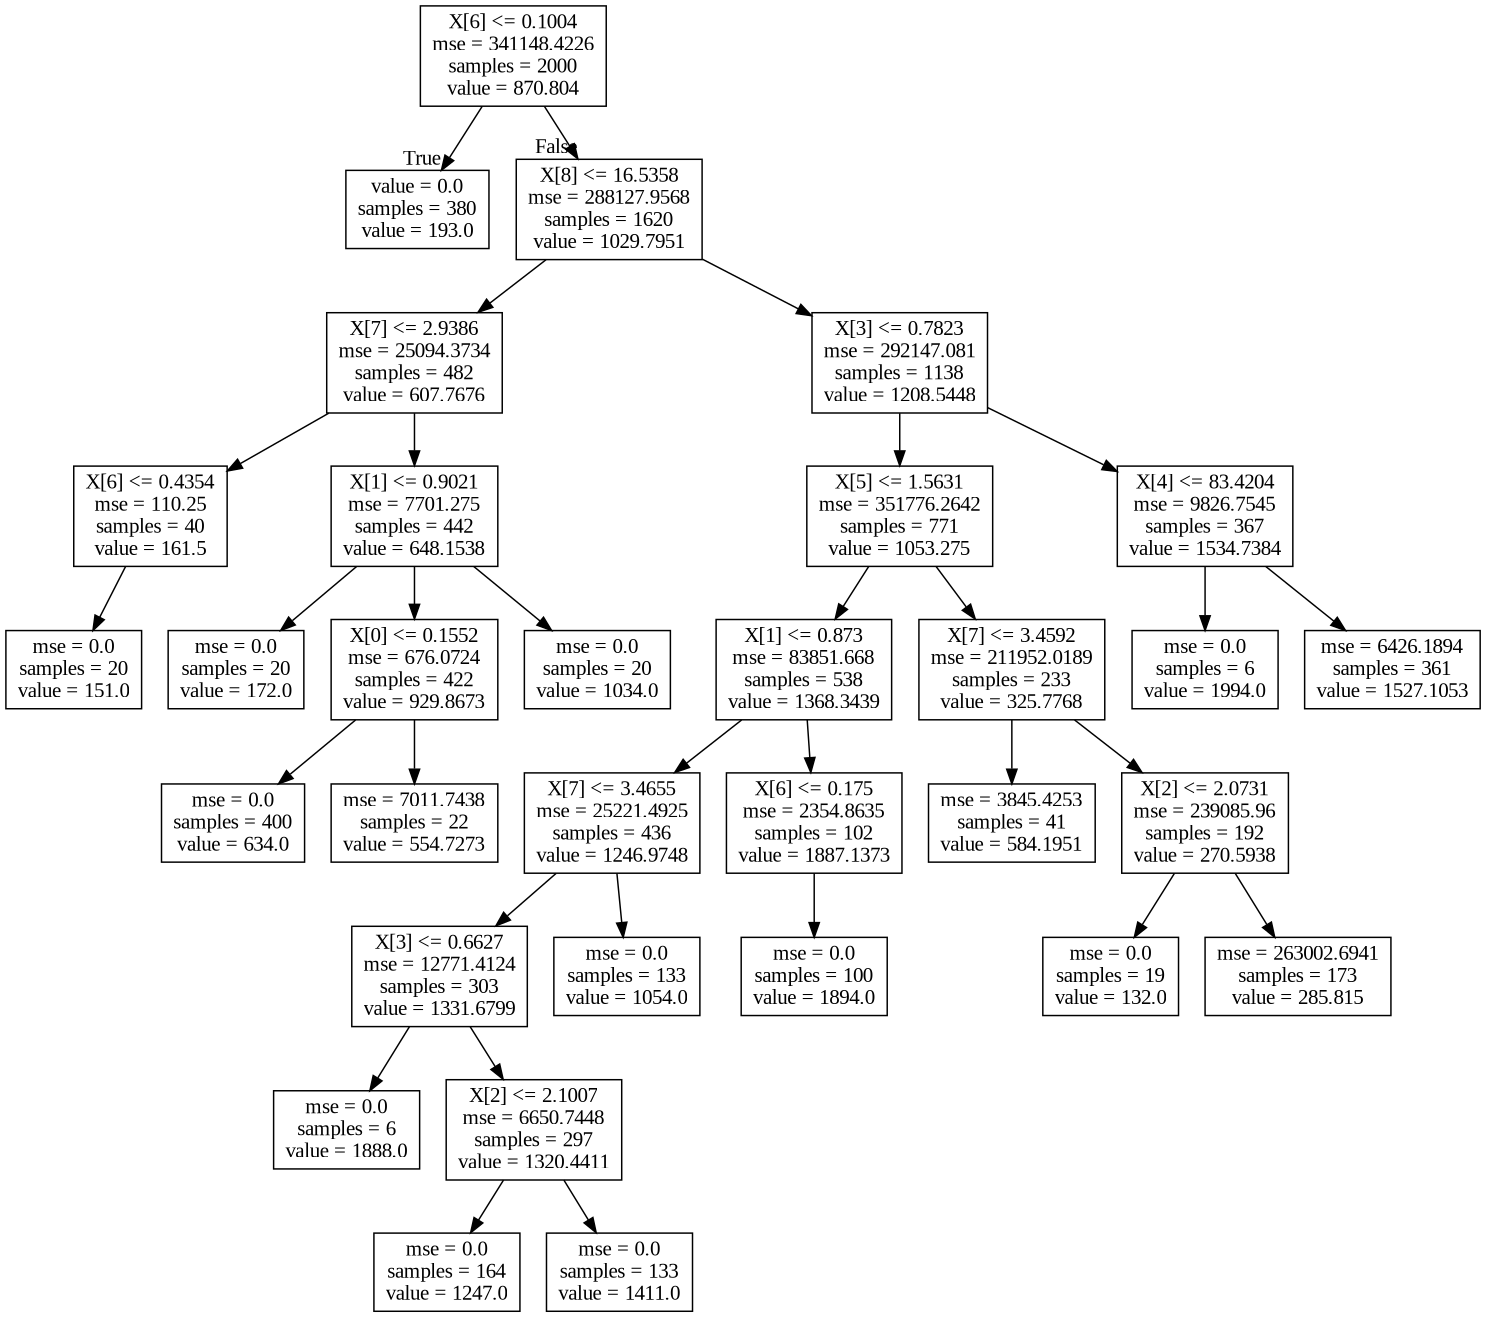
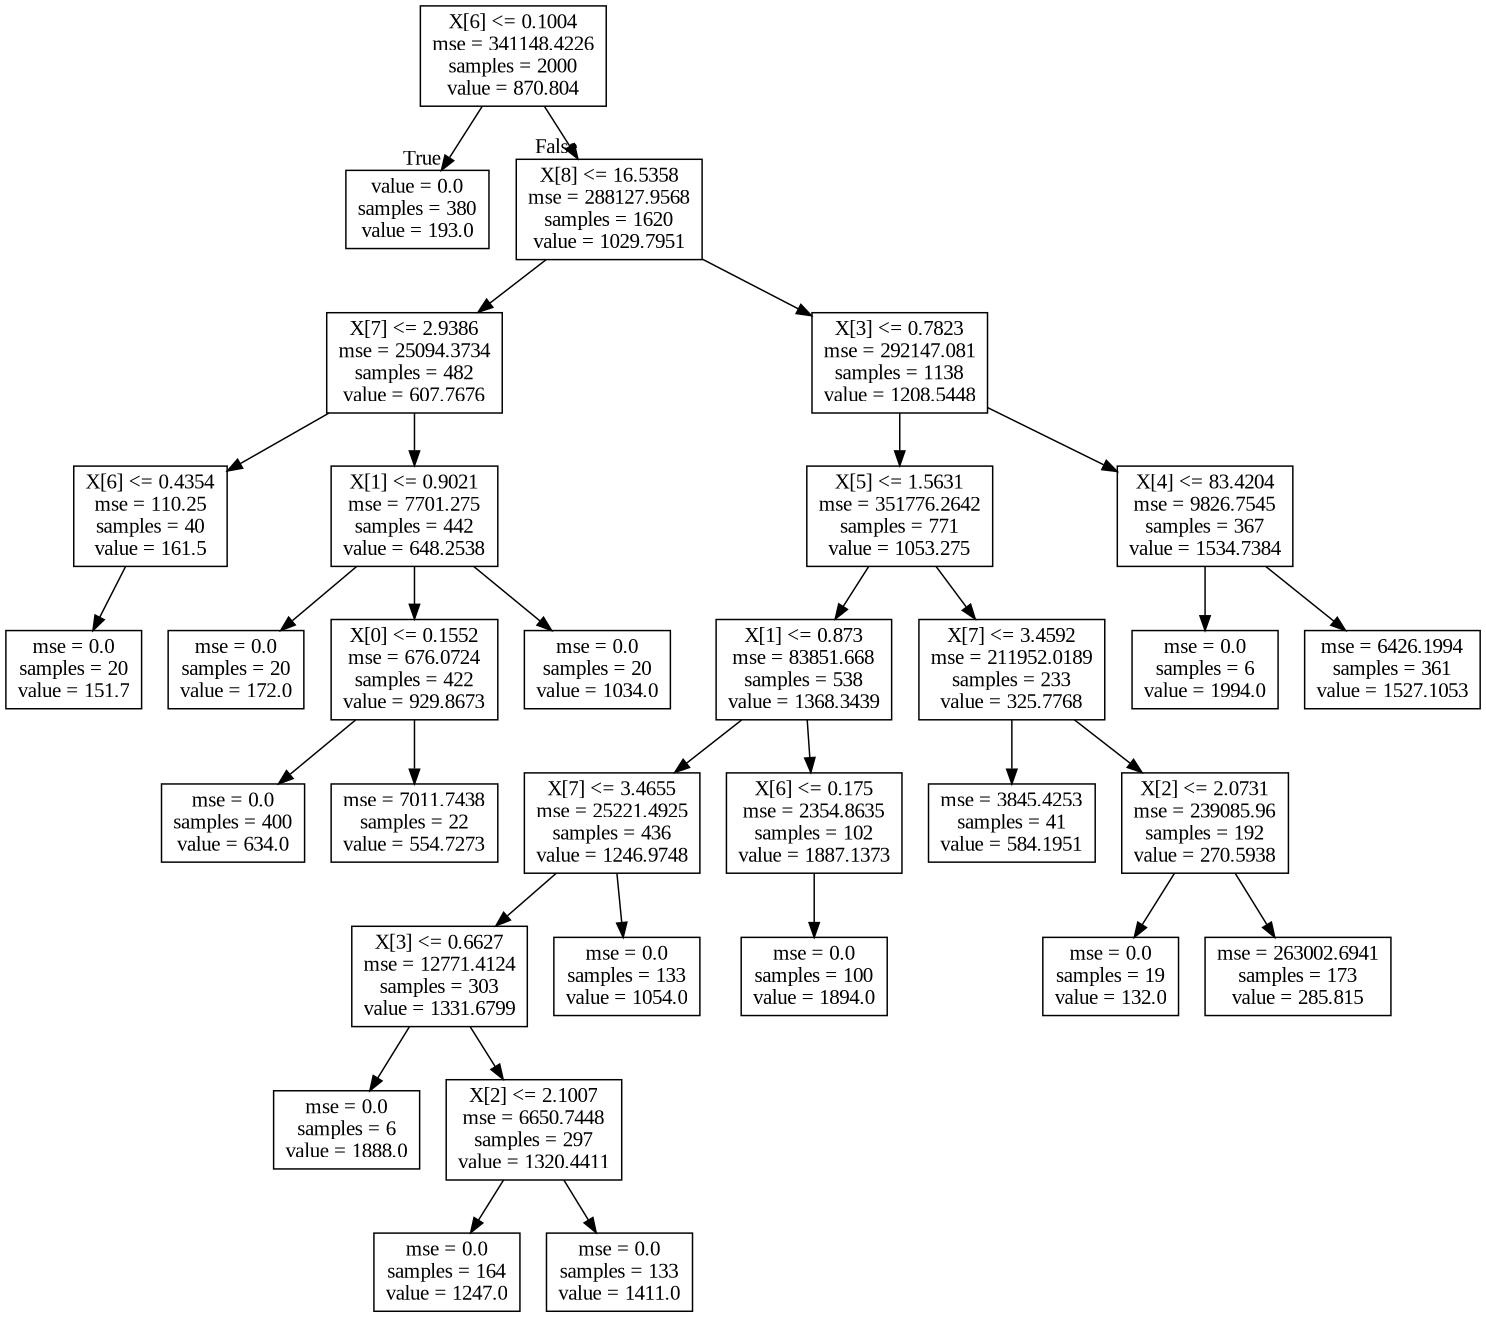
node "X[1] <= 0.9021 mse = 7701.275 samples = 442 value = 648.1538": label "X[1] <= 0.9021 mse = 7701.275 samples = 442 value = 648.1538" -> "X[1] <= 0.9021 mse = 7701.275 samples = 442 value = 648.2538"
node "mse = 0.0 samples = 20 value = 151.0": label "mse = 0.0 samples = 20 value = 151.0" -> "mse = 0.0 samples = 20 value = 151.7"
node "mse = 6426.1894 samples = 361 value = 1527.1053": label "mse = 6426.1894 samples = 361 value = 1527.1053" -> "mse = 6426.1994 samples = 361 value = 1527.1053"
